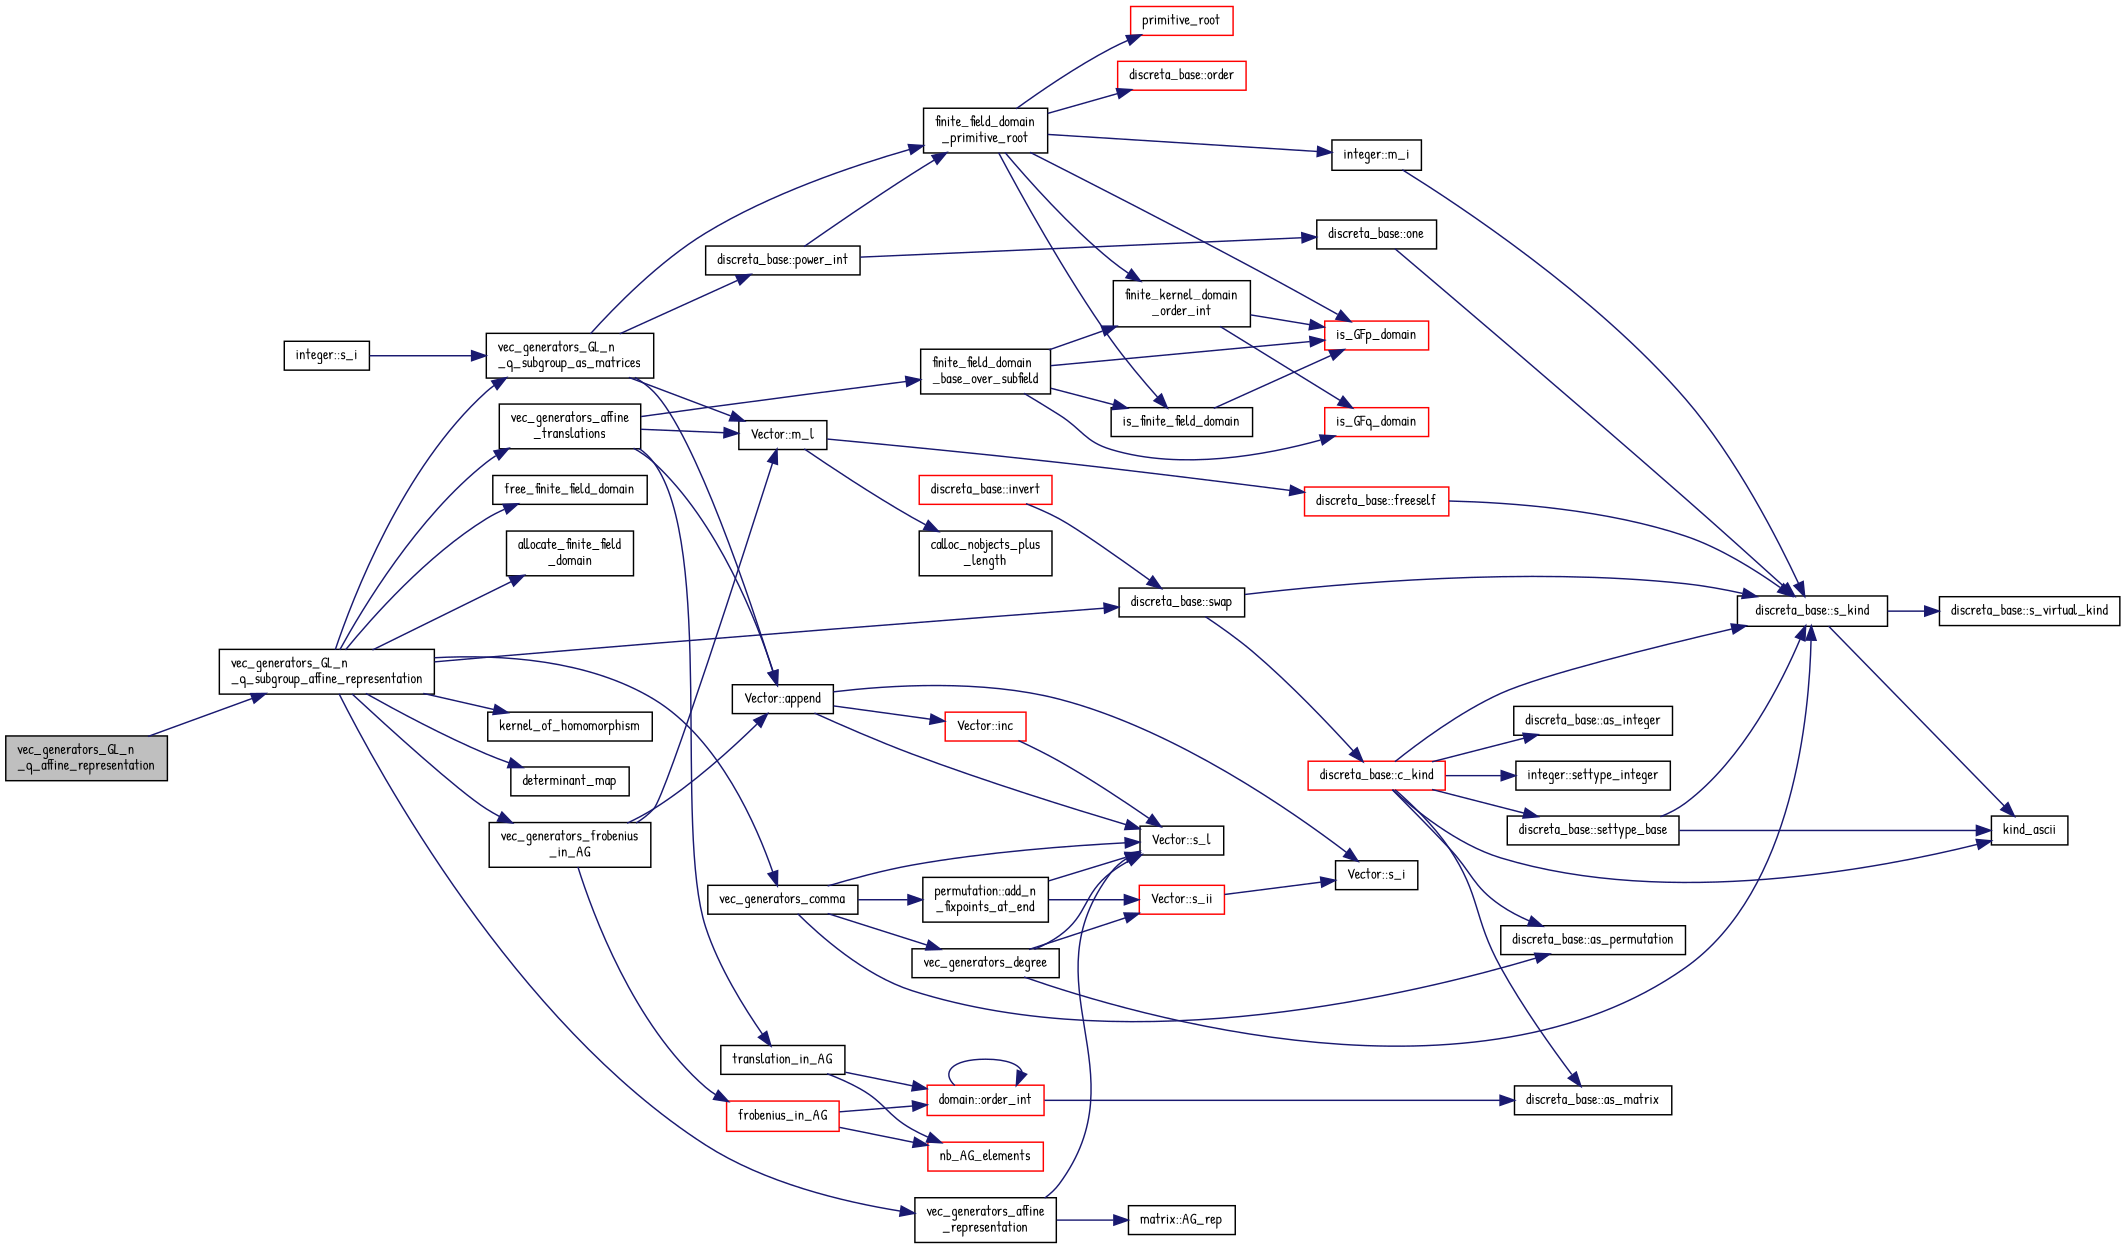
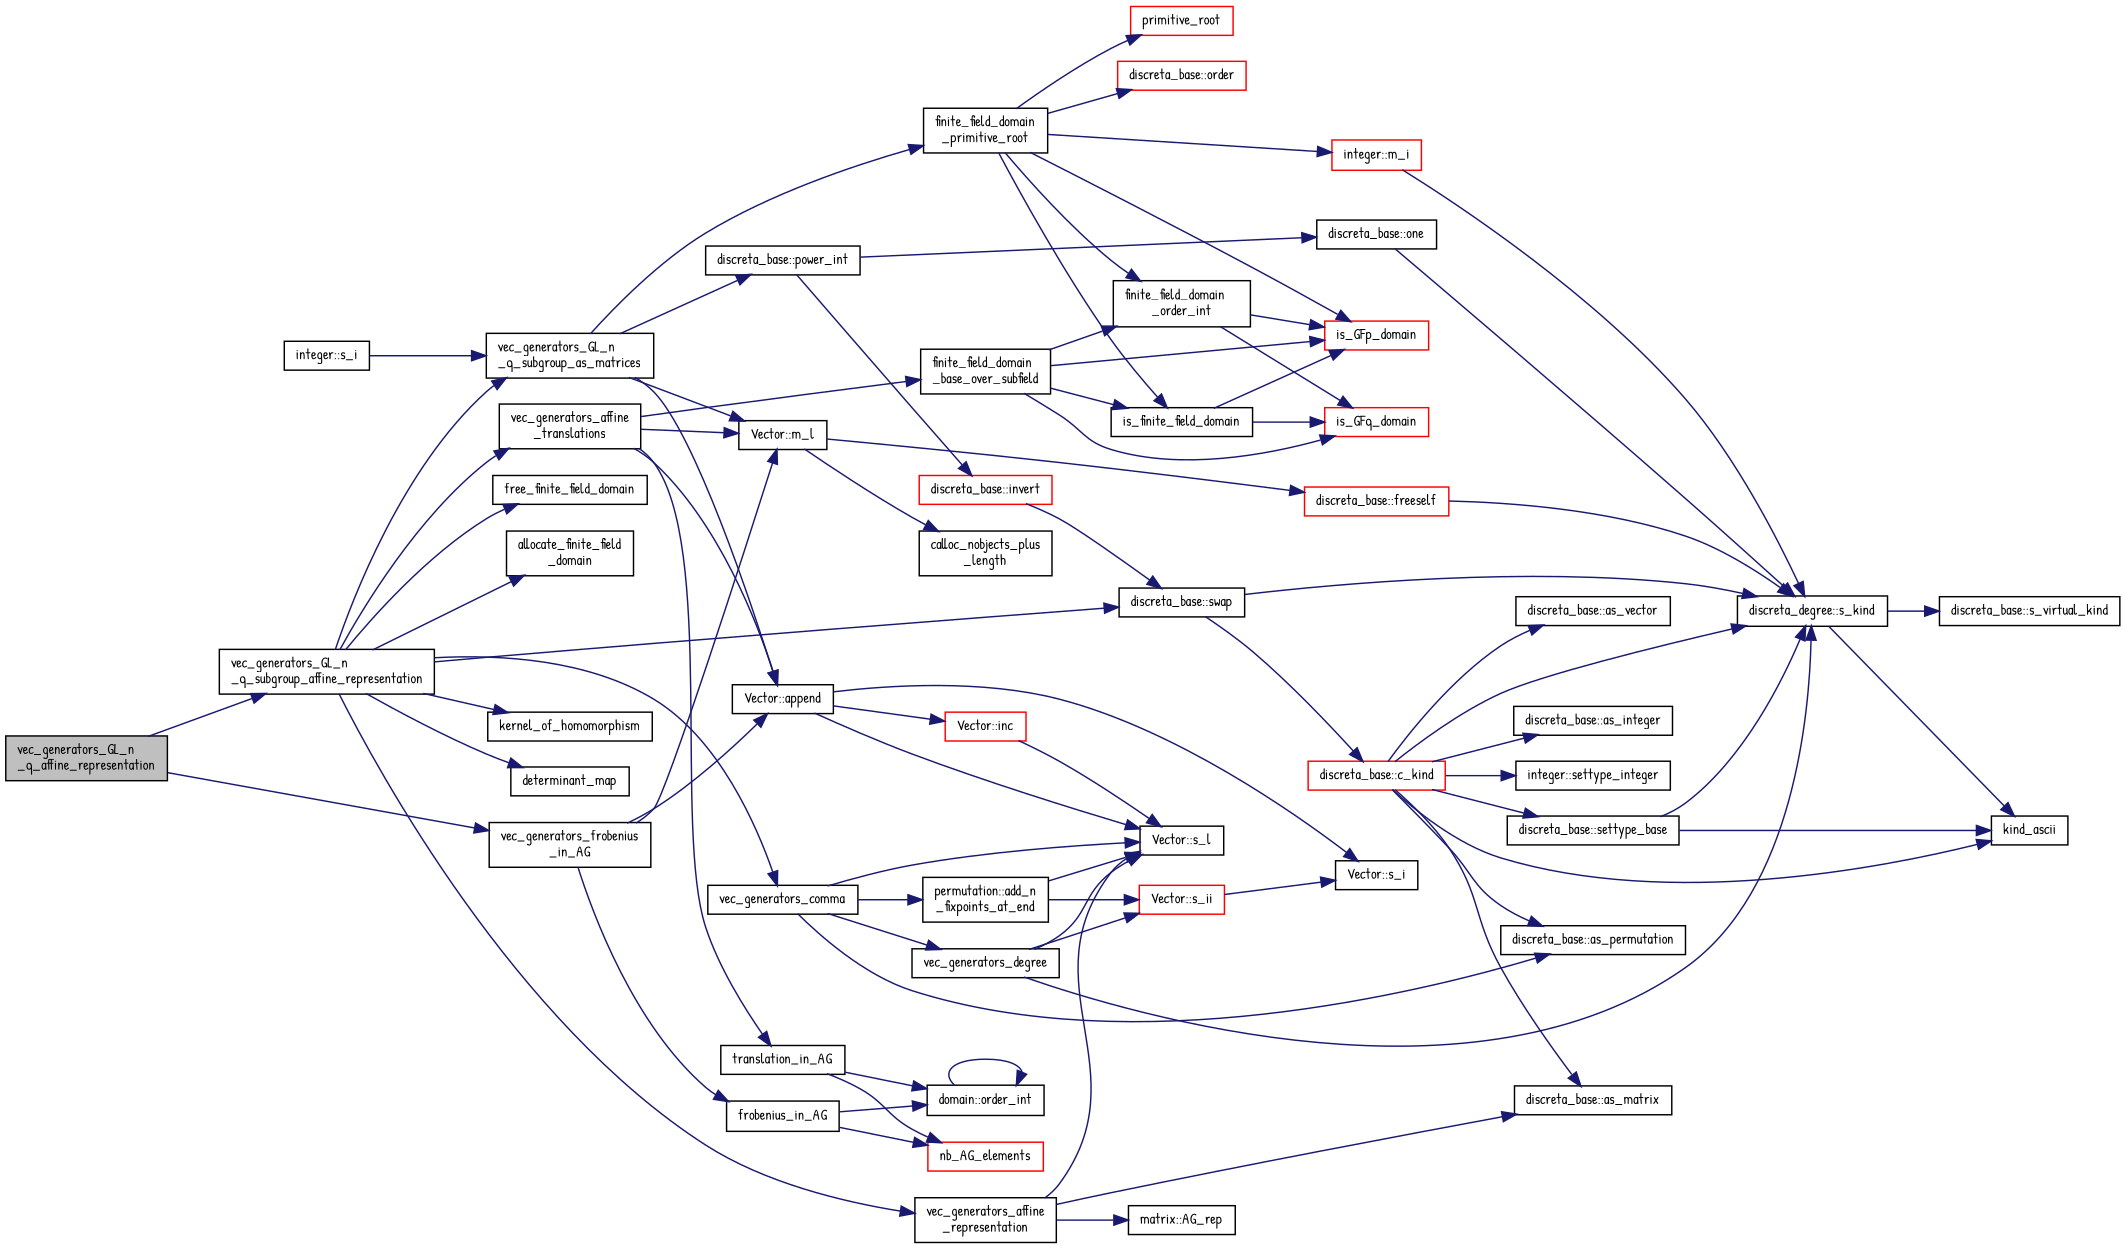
node "integer::m_i": color black -> red
edge "discreta_base::power_int" -> "finite_field_domain _primitive_root": now "discreta_base::power_int" -> "discreta_base::invert"
node "finite_kernel_domain _order_int": label "finite_kernel_domain _order_int" -> "finite_field_domain _order_int"
edge "is_finite_field_domain" -> "is_GFq_domain": added
node "discreta_base::as_vector": added
node "discreta_base::s_kind": label "discreta_base::s_kind" -> "discreta_degree::s_kind"
edge "vec_generators_GL_n _q_subgroup_affine_representation" -> "vec_generators_frobenius _in_AG": now "vec_generators_GL_n _q_affine_representation" -> "vec_generators_frobenius _in_AG"
node "domain::order_int": color red -> black
edge "domain::order_int" -> "discreta_base::as_matrix": now "vec_generators_affine _representation" -> "discreta_base::as_matrix"
node "frobenius_in_AG": color red -> black
